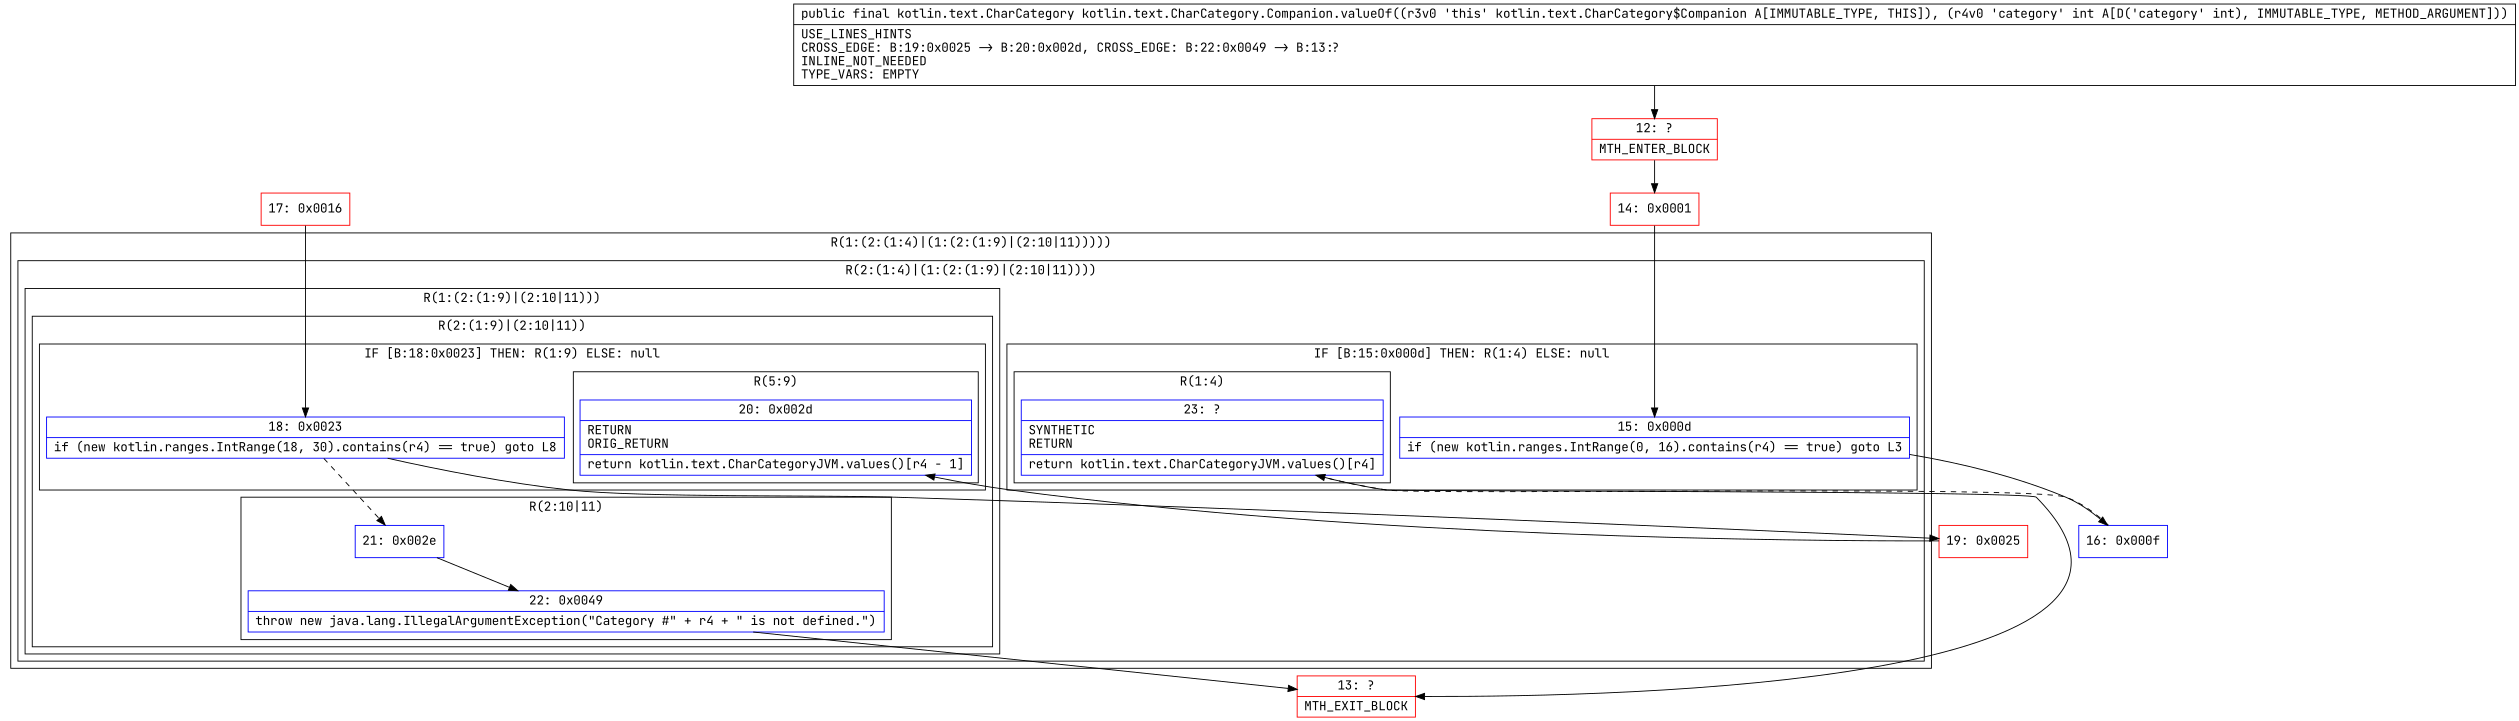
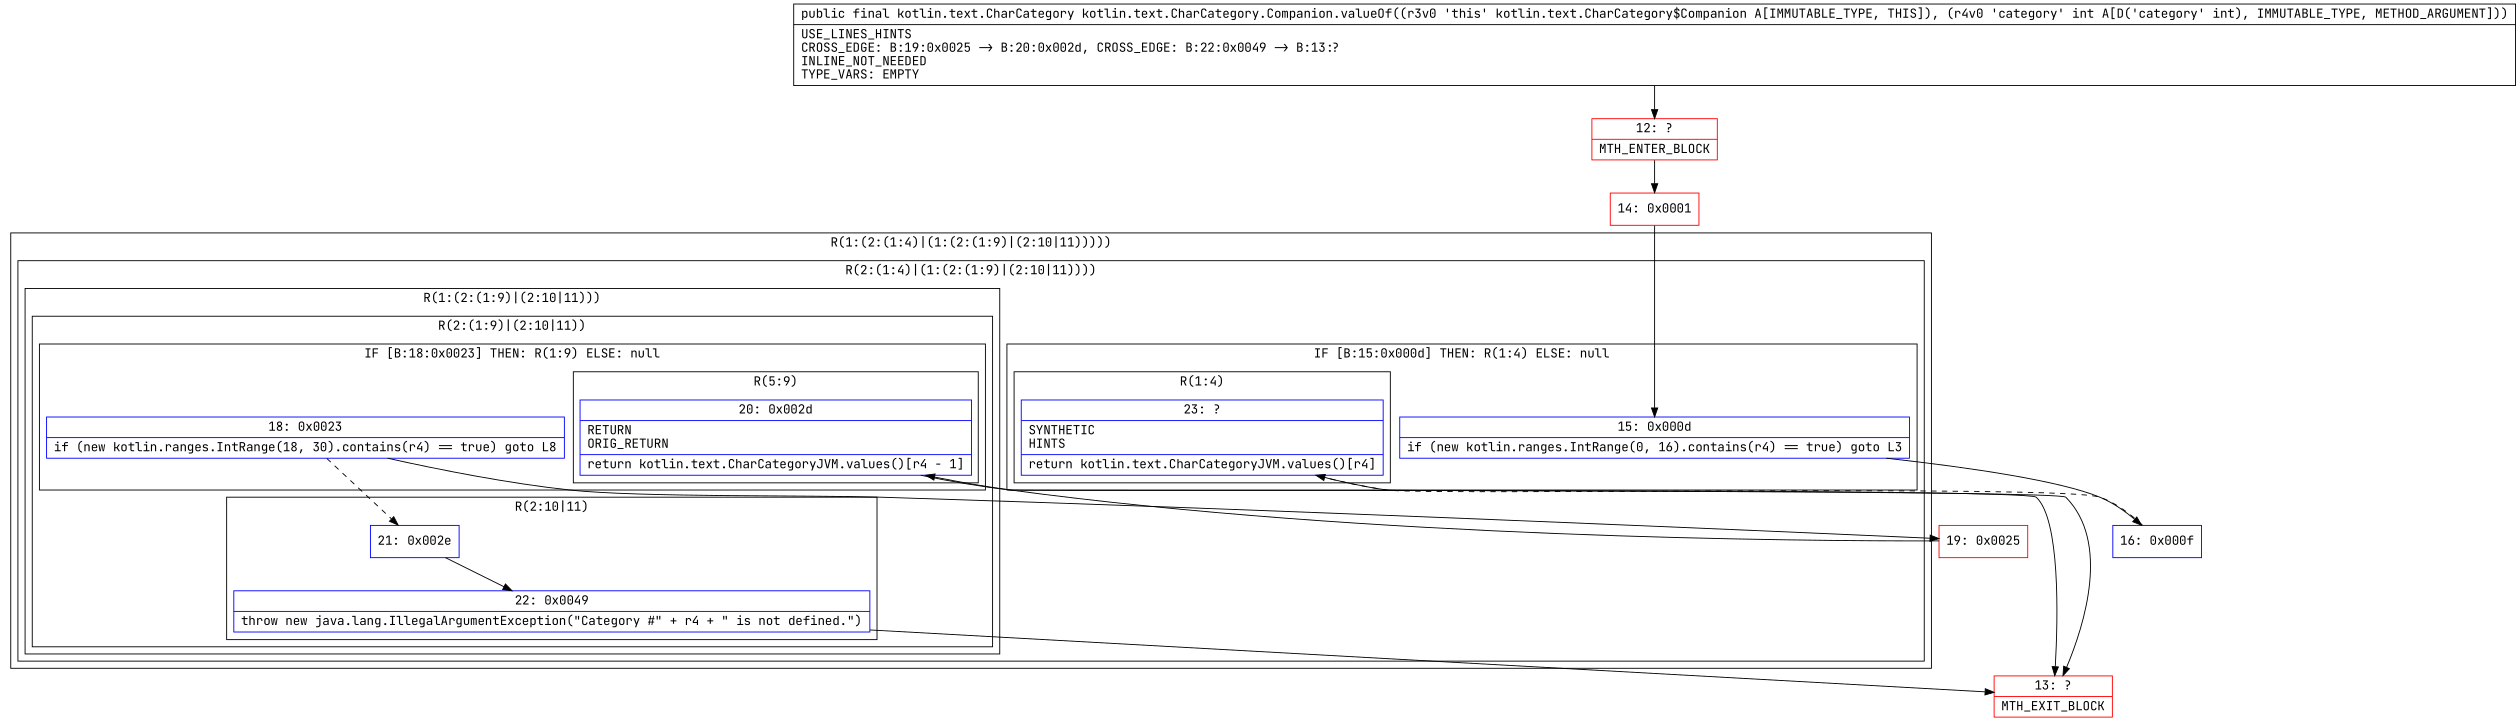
node "17: 0x0016": removed
node "23: ?": text "RETURN" -> "HINTS"
edge "20: 0x002d" -> "13: ?": added
